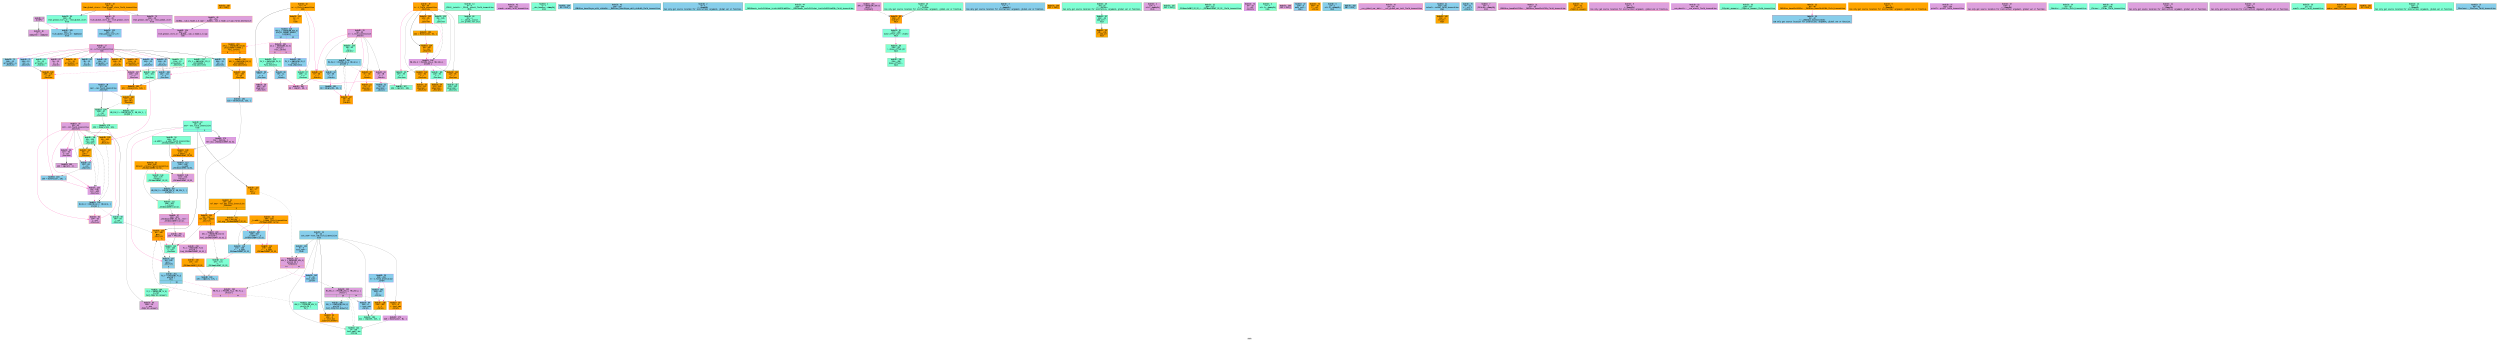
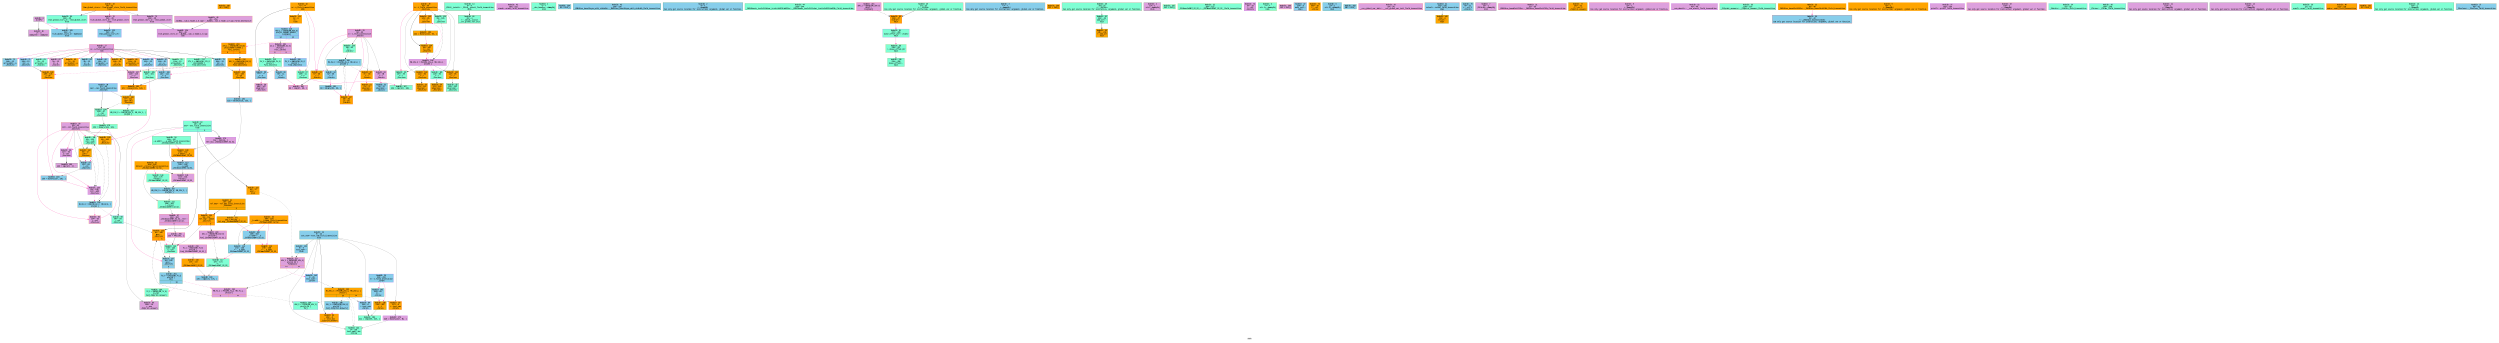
node "NodeID: 193": fillcolor plum -> orange
